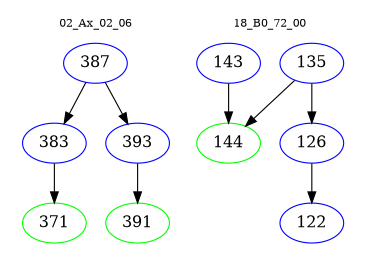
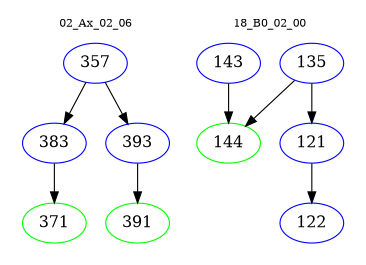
cluster "18_B0_72_00": label "18_B0_72_00" -> "18_B0_02_00"
node "387": label "387" -> "357"
node "126": label "126" -> "121"
